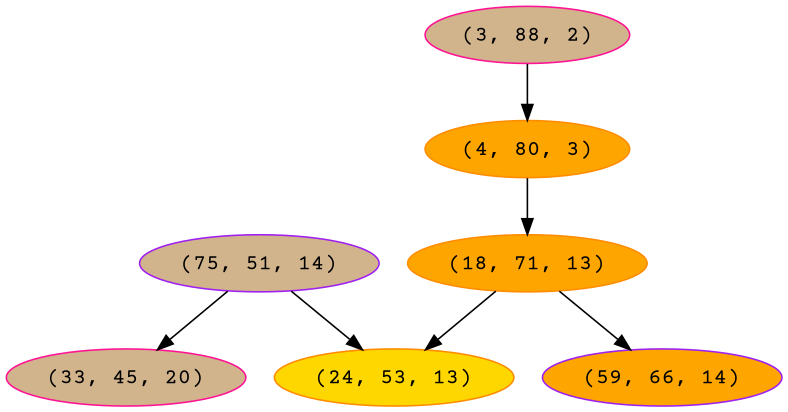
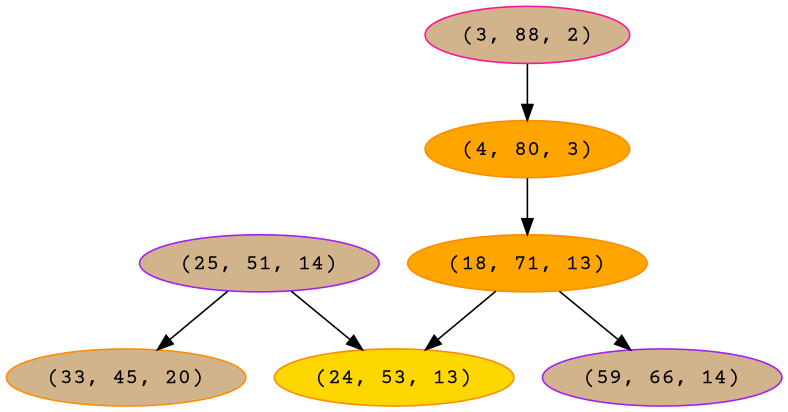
node "(75, 51, 14)": label "(75, 51, 14)" -> "(25, 51, 14)"
node "(33, 45, 20)": color deeppink -> darkorange
node "(59, 66, 14)": fillcolor orange -> tan
